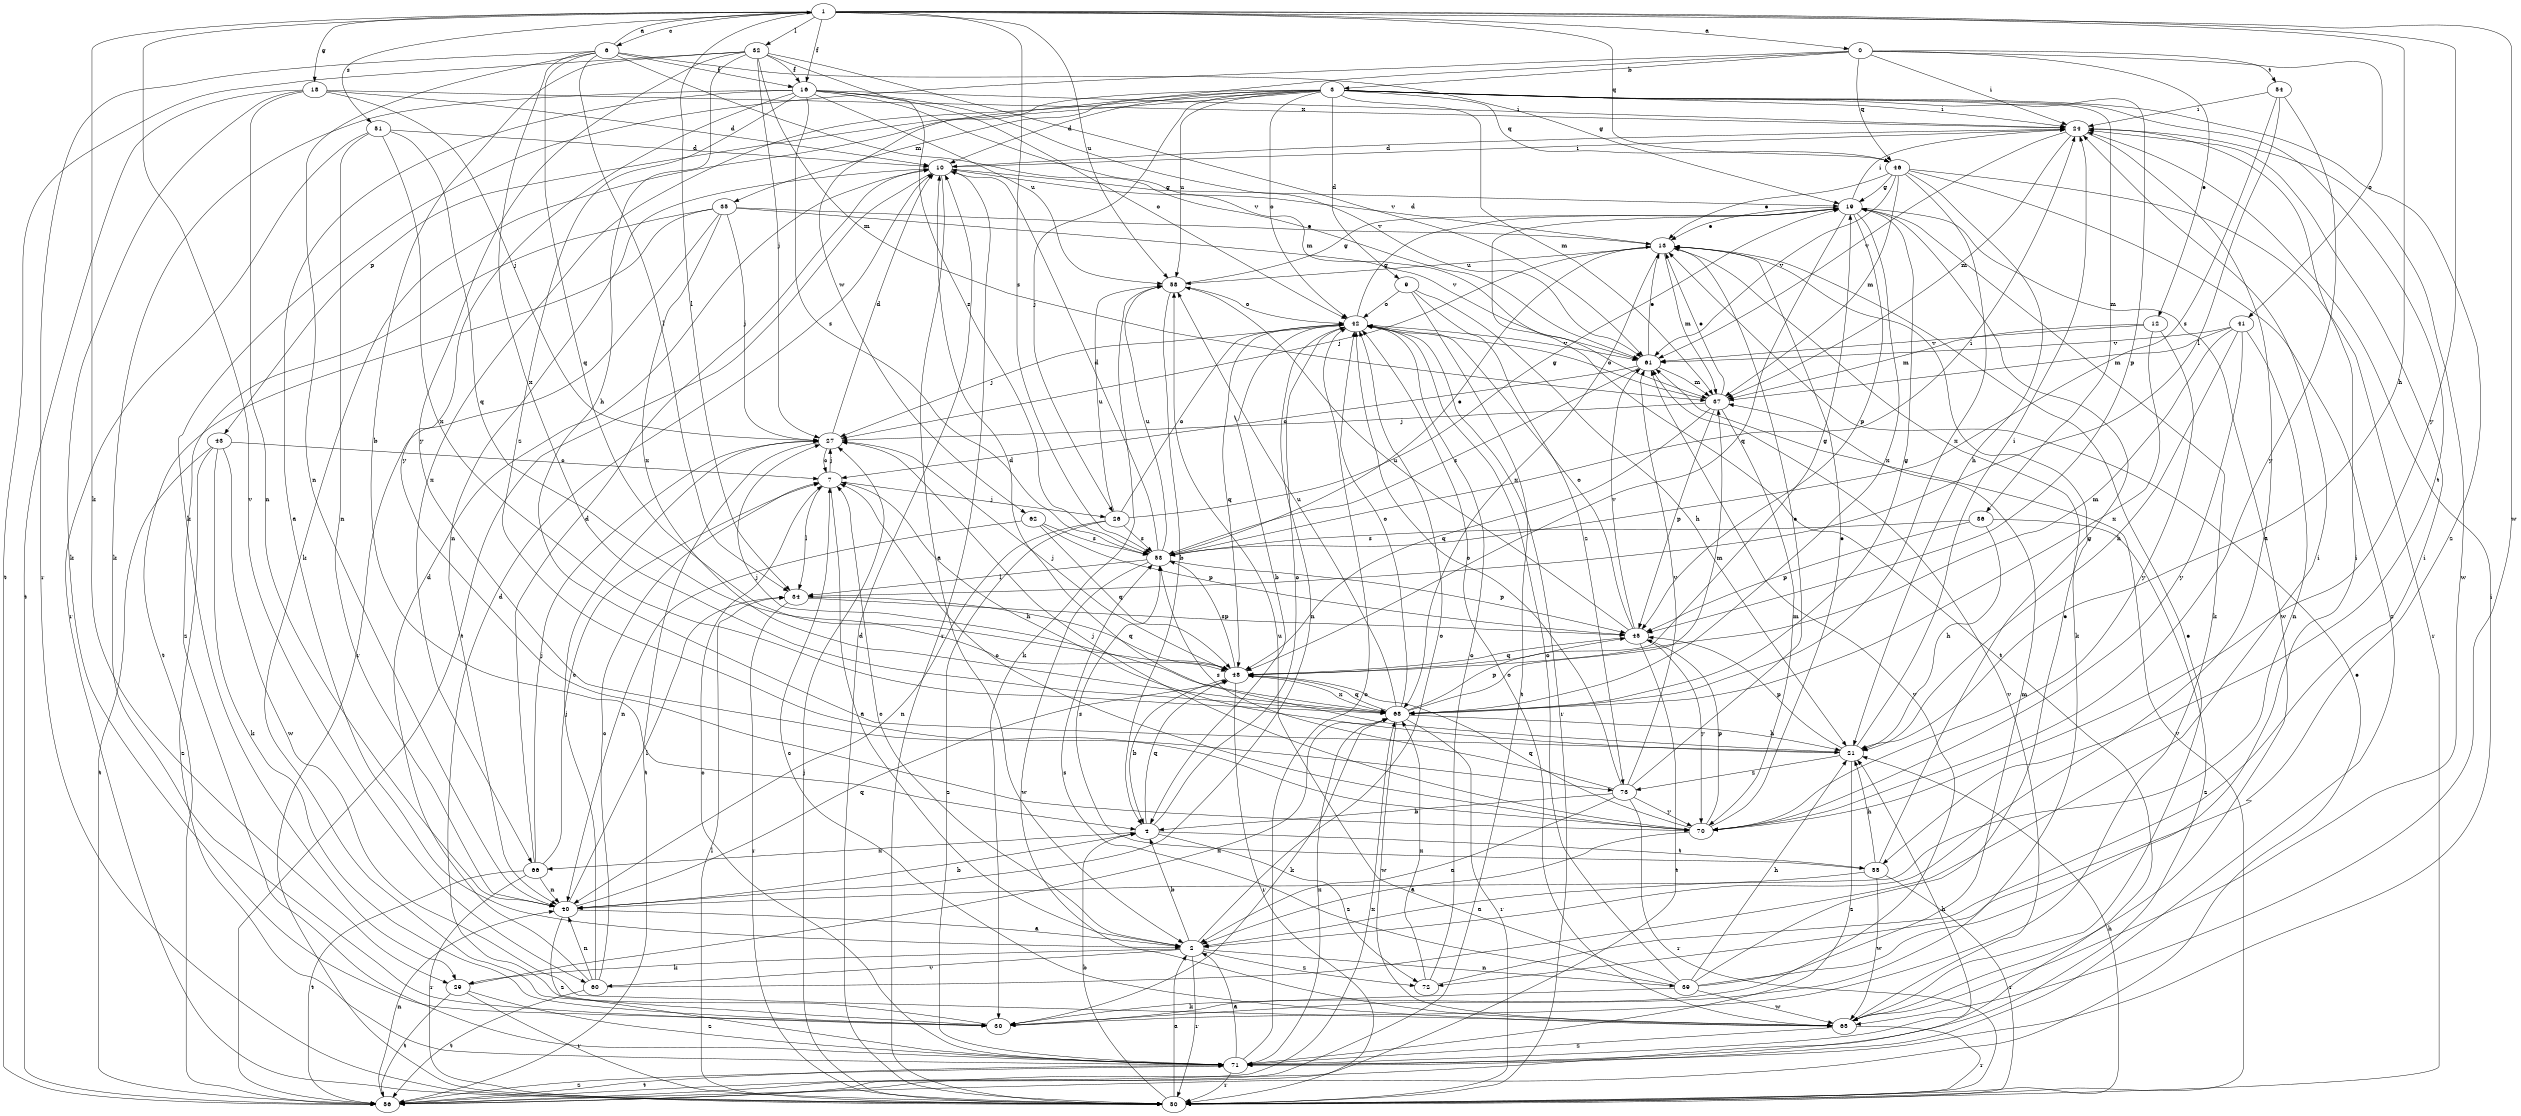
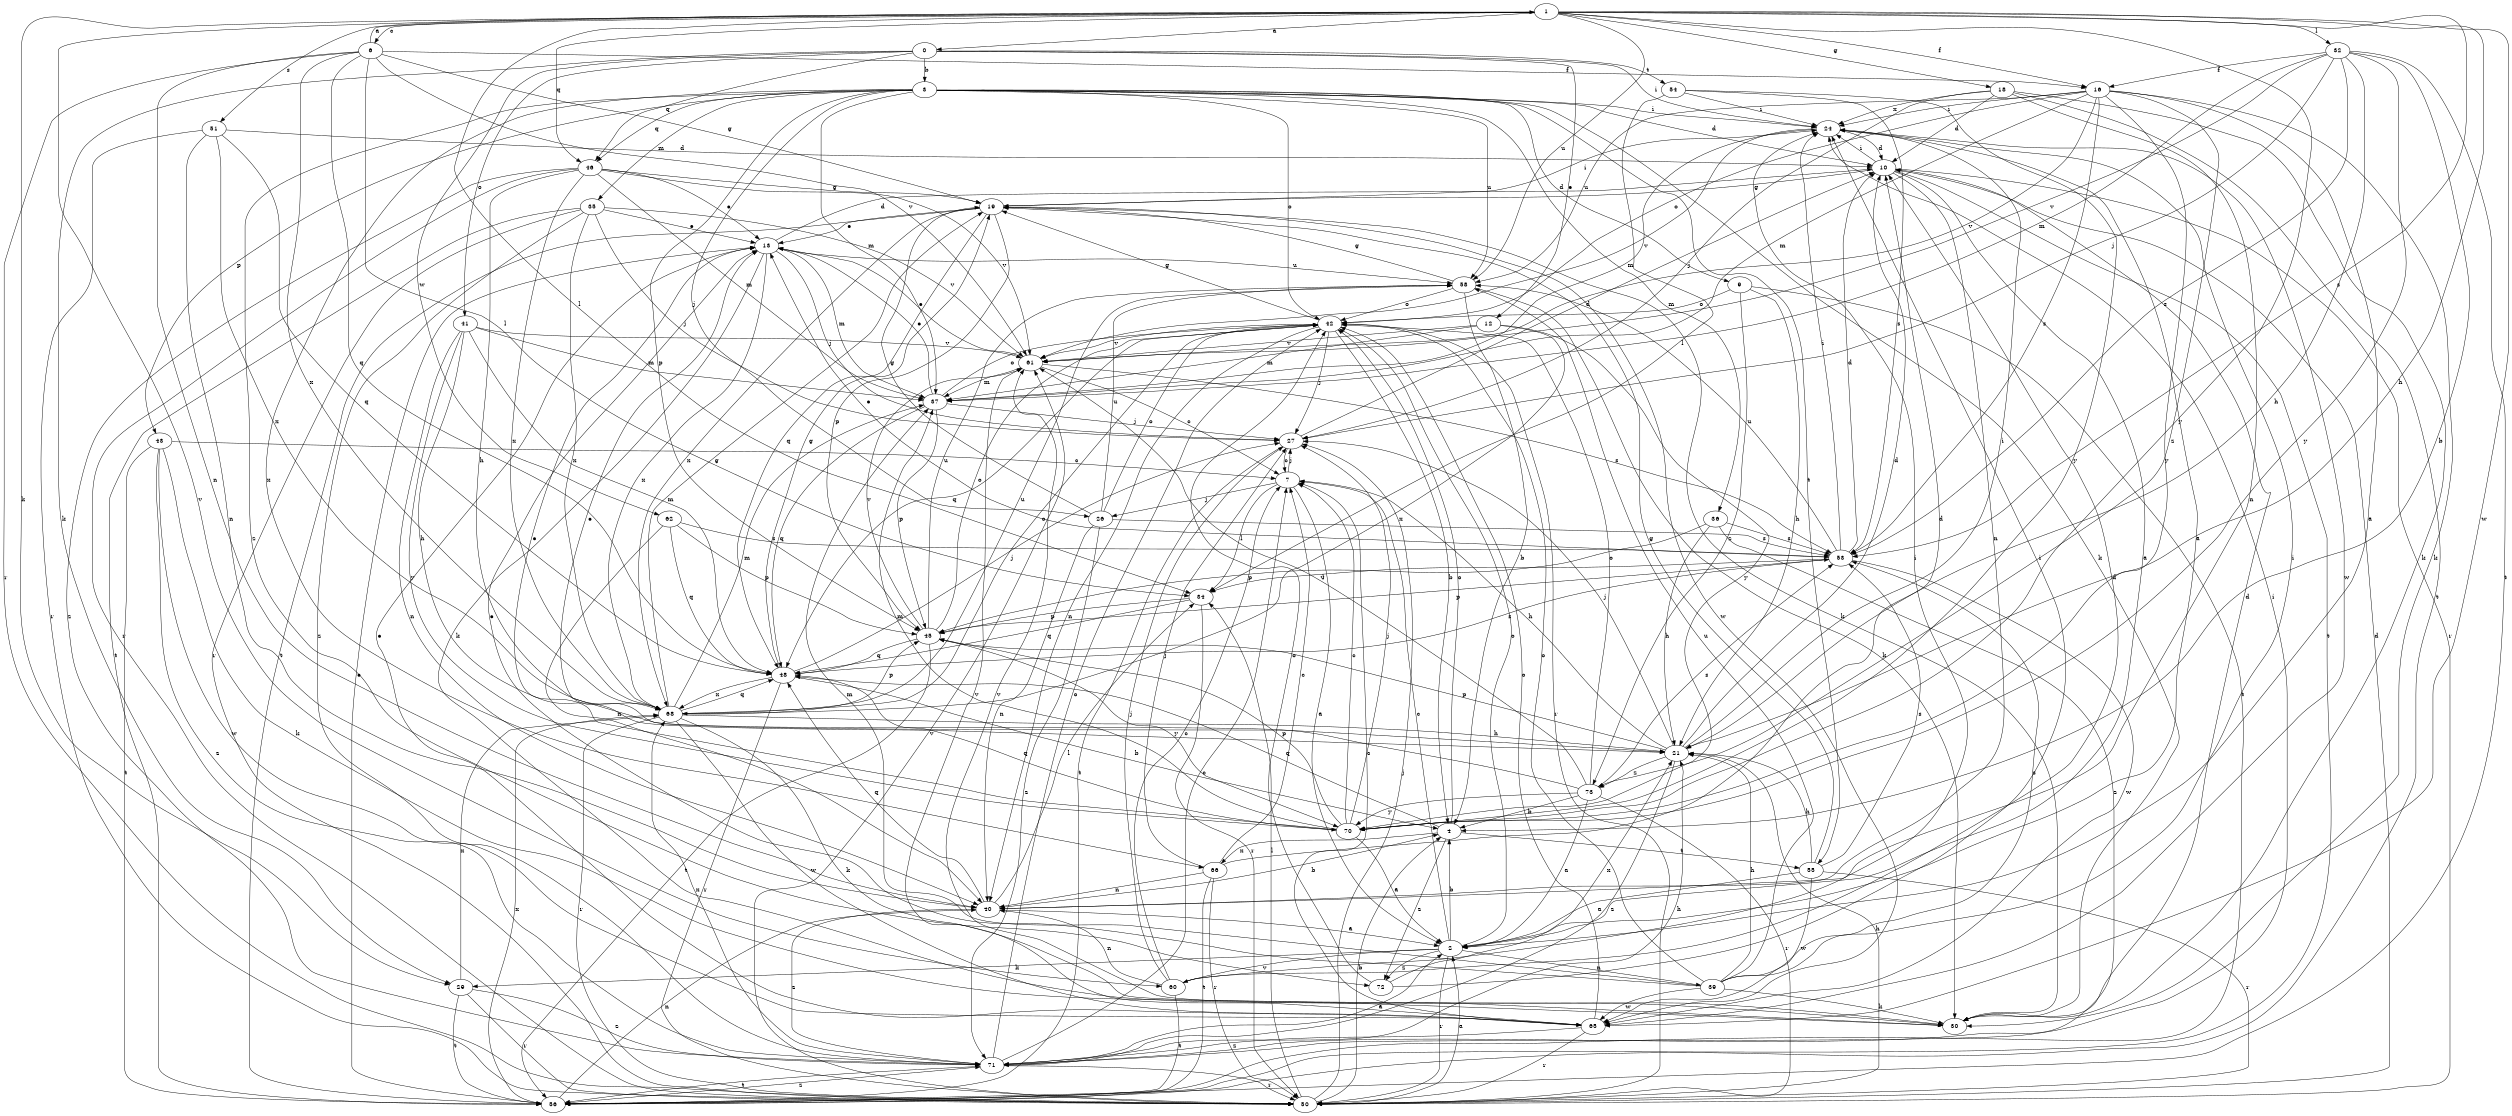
edge "37" -> "70": reversed
edge "68" -> "27": now "21" -> "27"
edge "72" -> "68": now "72" -> "21"
